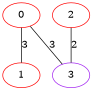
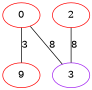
edge "0" -- "3": label "3" -> "8"
edge "2" -- "3": label "2" -> "8"
node "1": label "1" -> "9"
